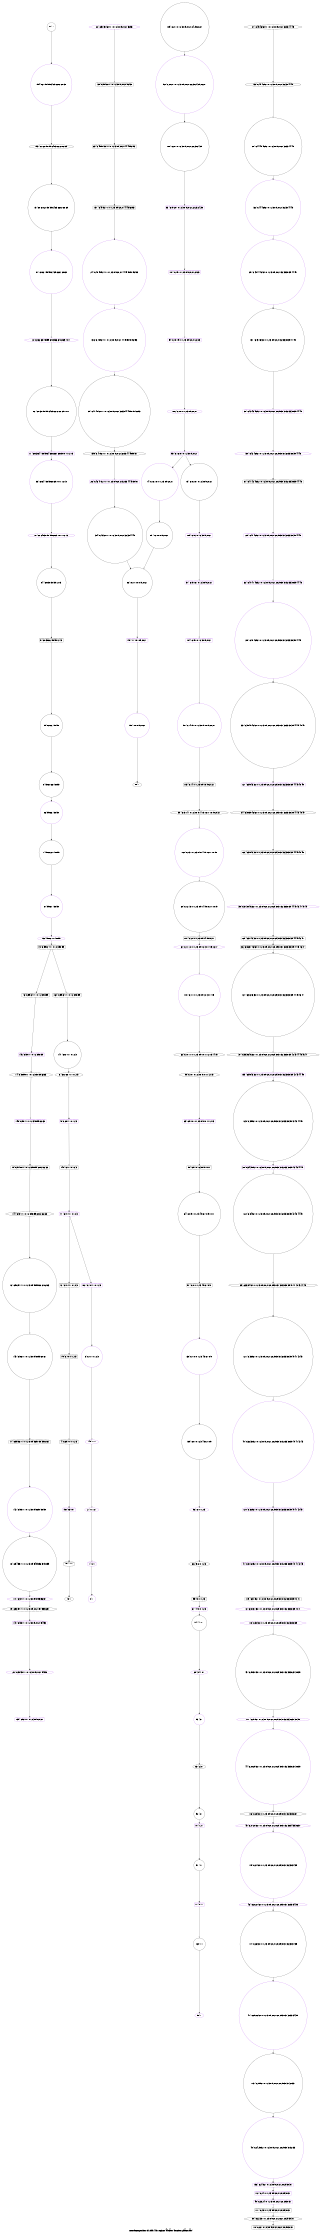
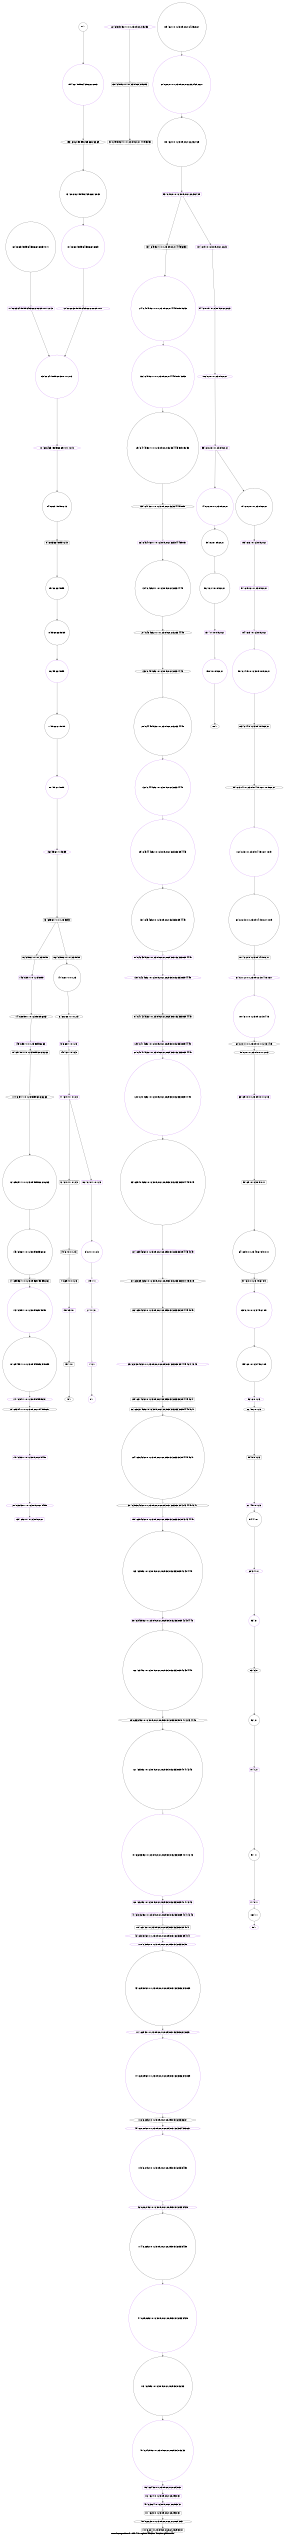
edge "23 | 6 49 50 52 71 : 0 1 2 3 8 9 20 21 44 45 52 53" -> "137 | 6 49 52 71 : 0 1 2 3 8 9 20 21 44 45 52 53": now "53 | 6 19 20 : 0 1 2 3 8 9 20 21 22 23 24 25" -> "137 | 6 49 52 71 : 0 1 2 3 8 9 20 21 44 45 52 53"
edge "12 | 60 62 63 : 58 59 64 65 66 67 68 69 70 71" -> "82 | 60 63 : 58 59 64 65 66 67 68 69 70 71": now "12 | 60 62 63 : 58 59 64 65 66 67 68 69 70 71" -> "83 | 60 64 : 58 59 68 69 70 71 72 73"
edge "134 | 6 46 52 71 : 0 1 2 3 8 9 20 21 32 33 44 45" -> "56 | 16 17 18 : 8 9 20 21": now "134 | 6 46 52 71 : 0 1 2 3 8 9 20 21 32 33 44 45" -> "27 | 6 45 46 52 71 : 0 1 2 3 8 9 20 21 32 33 44 45"
